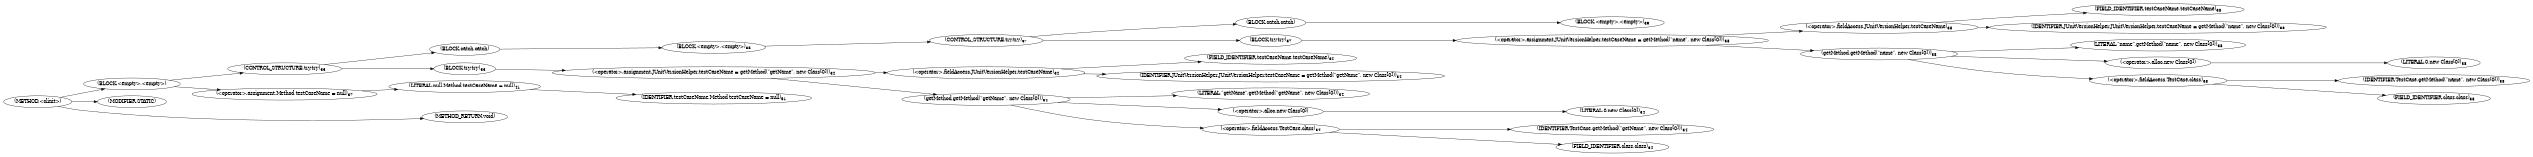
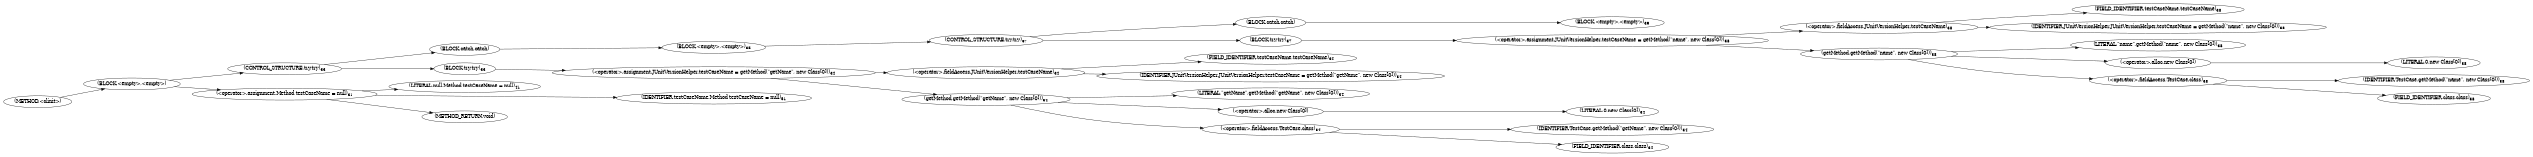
edge "(LITERAL,null,Method testCaseName = null)" -> "(IDENTIFIER,testCaseName,Method testCaseName = null)": now "(<operator>.assignment,Method testCaseName = null)" -> "(IDENTIFIER,testCaseName,Method testCaseName = null)"
node "(<operator>.assignment,Method testCaseName = null)": text "37" -> "31"
node "(MODIFIER,STATIC)": removed
edge "(METHOD,<clinit>)" -> "(METHOD_RETURN,void)": now "(<operator>.assignment,Method testCaseName = null)" -> "(METHOD_RETURN,void)"
